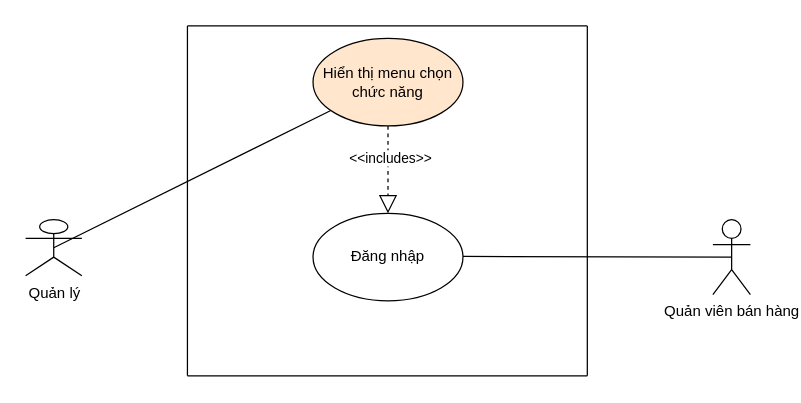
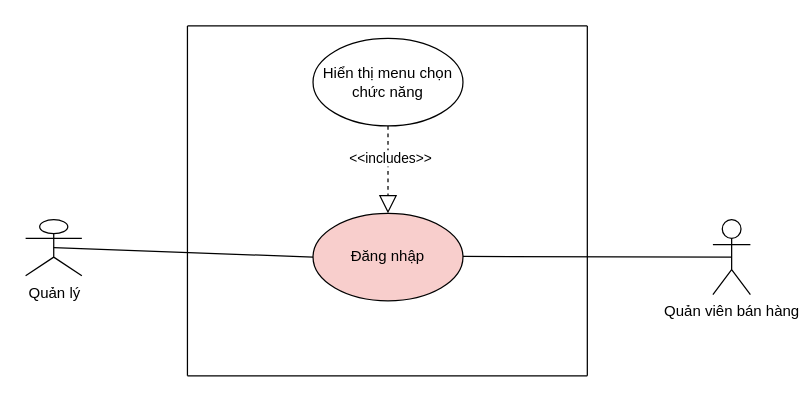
node "Hiển thị menu chọn chức năng": fillcolor #ffe6cc -> #ffffff
edge "Hiển thị menu chọn chức năng" -- "Quản lý": now "Đăng nhập" -- "Quản lý"
node "Đăng nhập": fillcolor #ffffff -> #f8cecc
